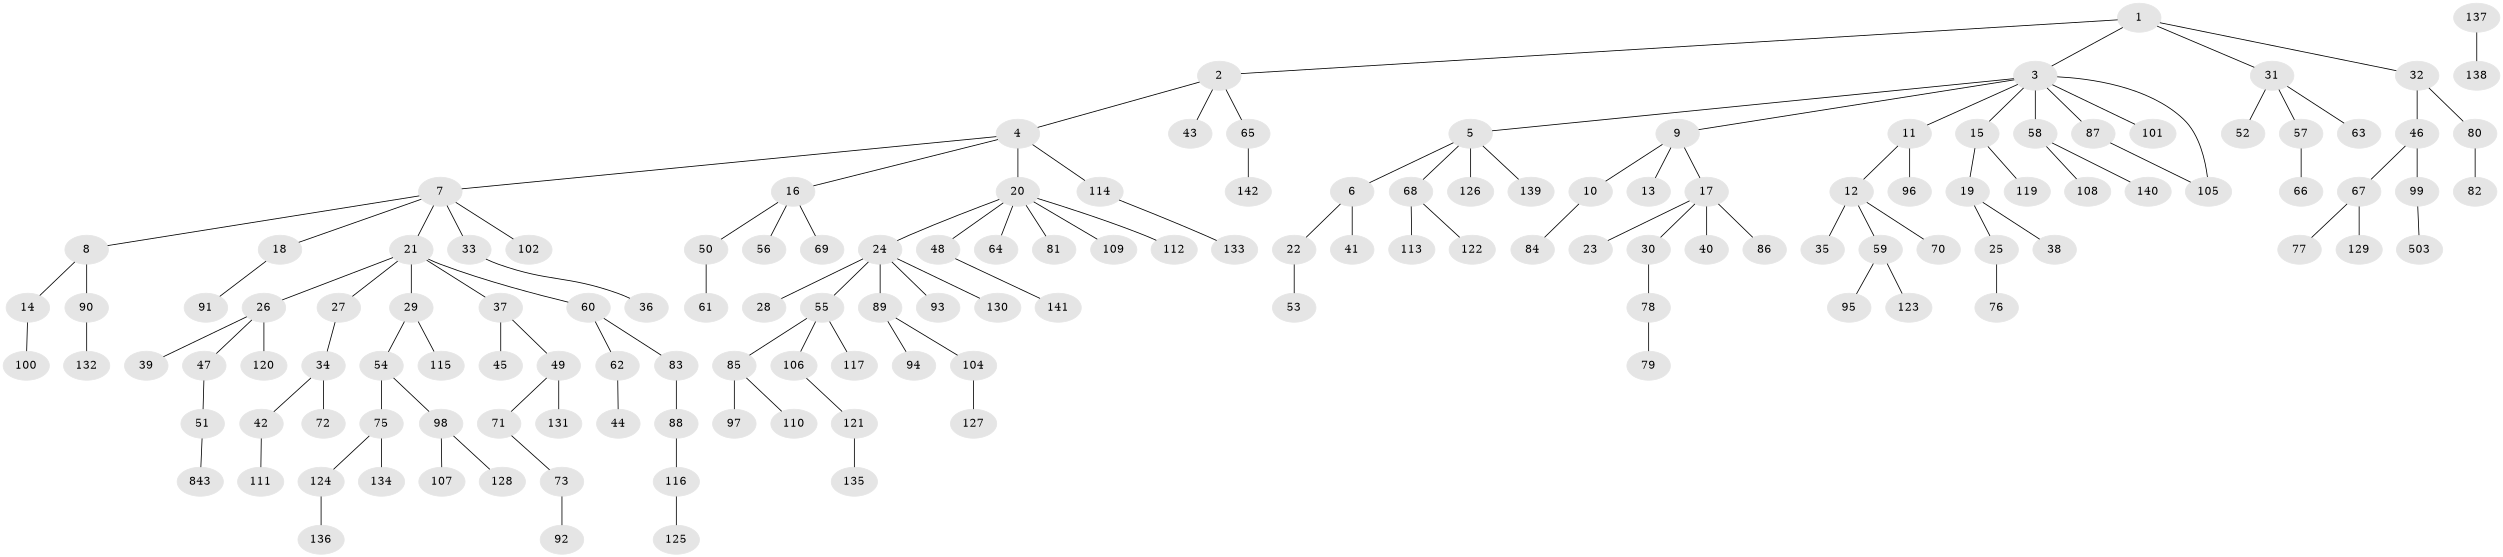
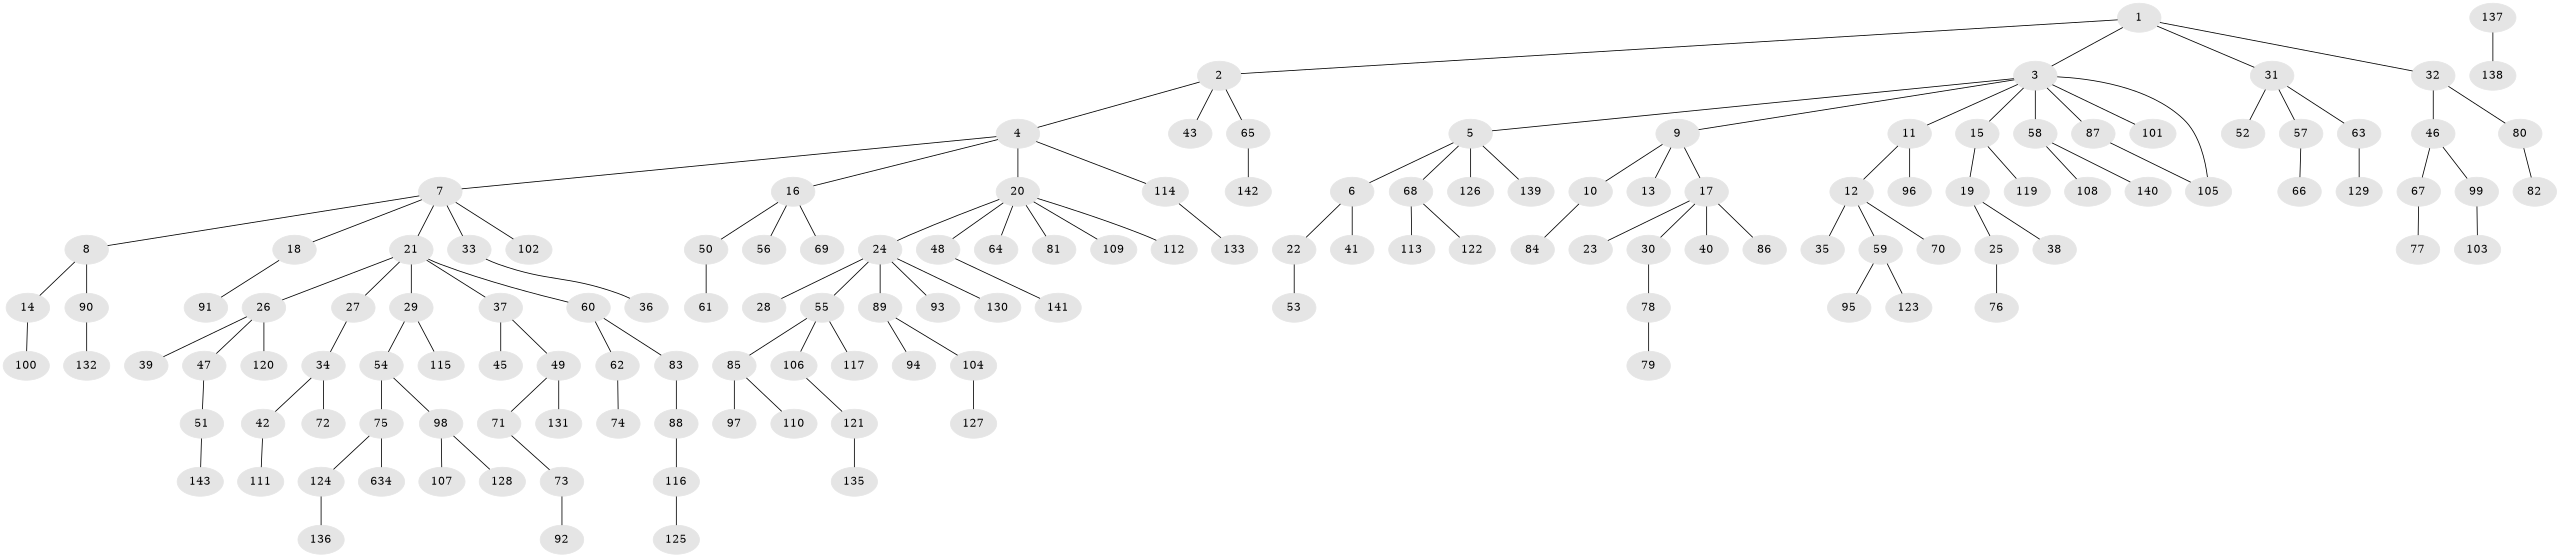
edge "67" -- "129": now "63" -- "129"
node "503": label "503" -> "103"
node "44": label "44" -> "74"
node "843": label "843" -> "143"
node "134": label "134" -> "634"
